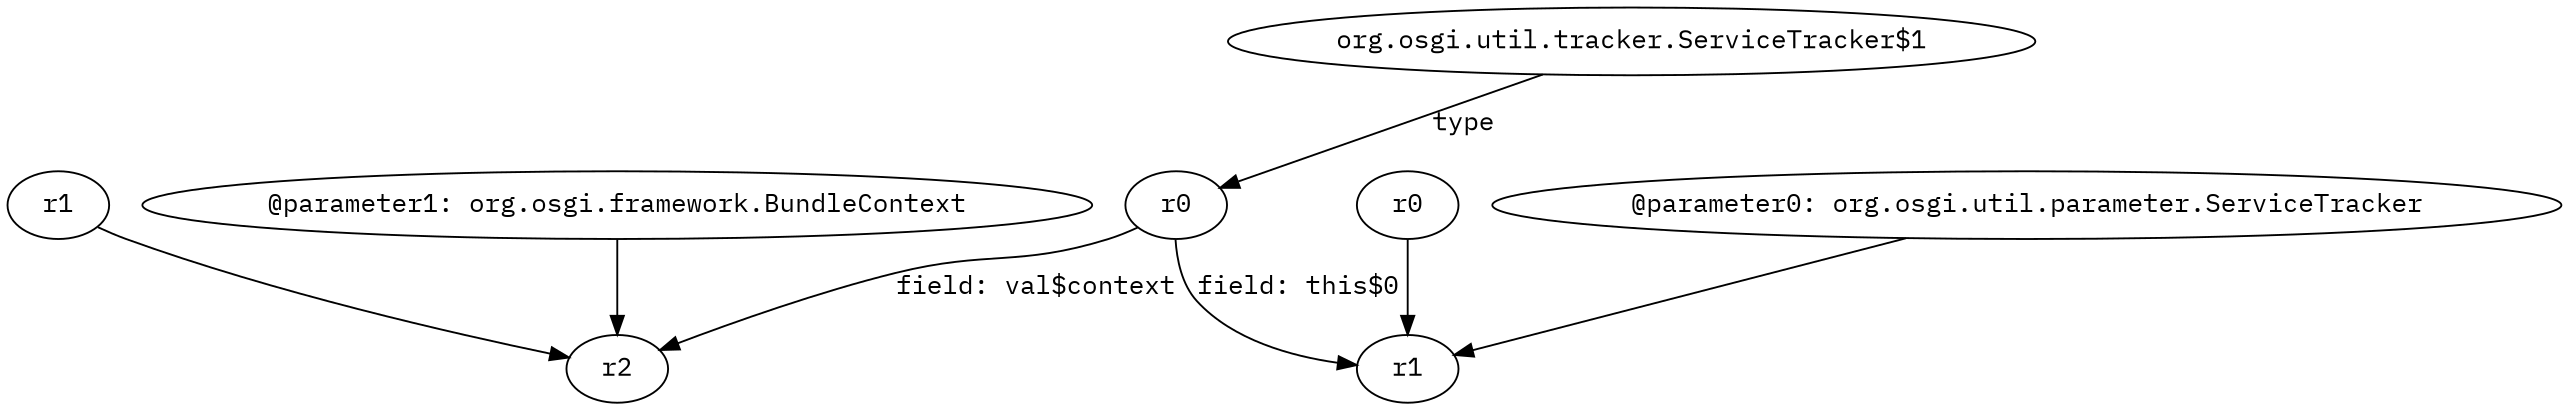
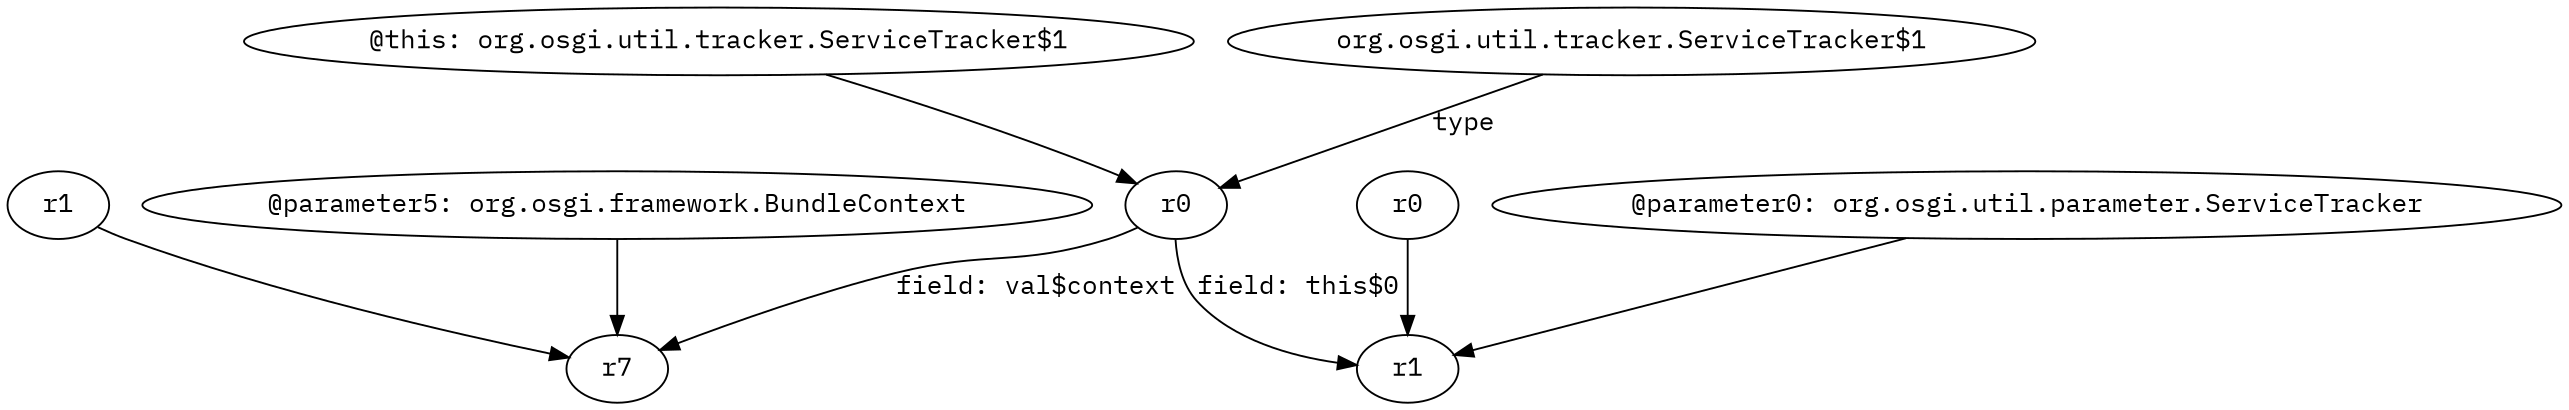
node "@this: org.osgi.util.tracker.ServiceTracker$1": added
node "@parameter1: org.osgi.framework.BundleContext": label "@parameter1: org.osgi.framework.BundleContext" -> "@parameter5: org.osgi.framework.BundleContext"
node "r2": label "r2" -> "r7"
